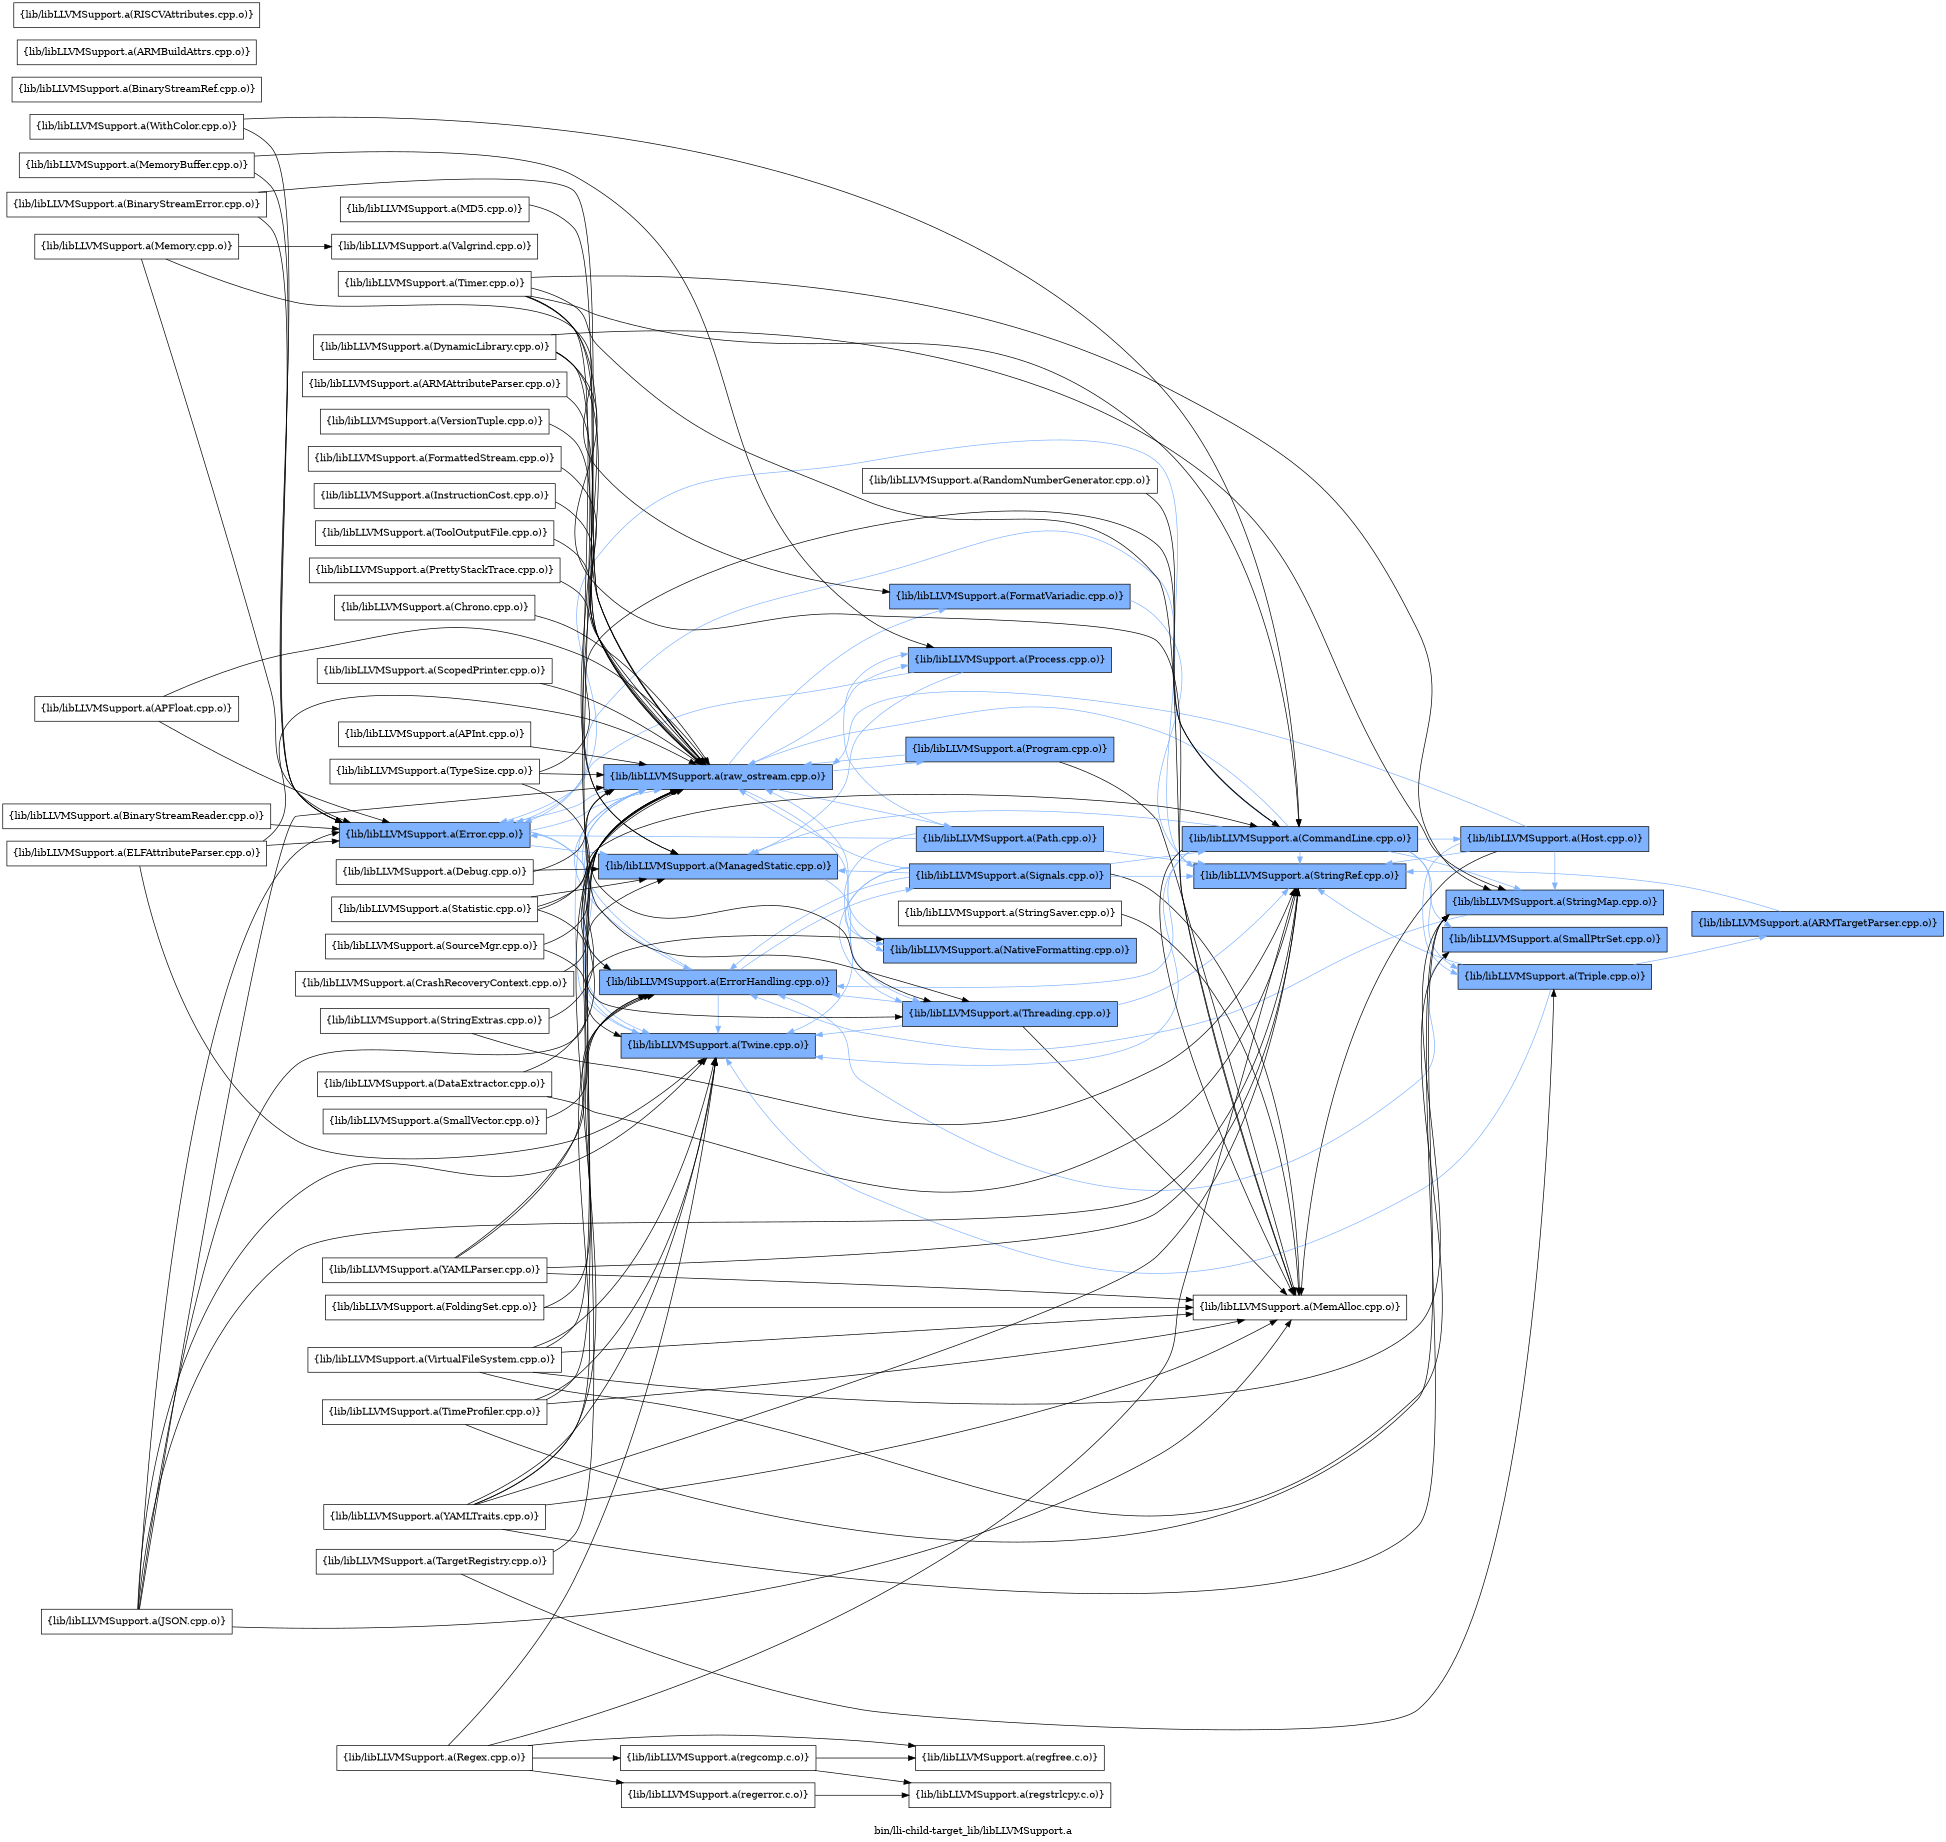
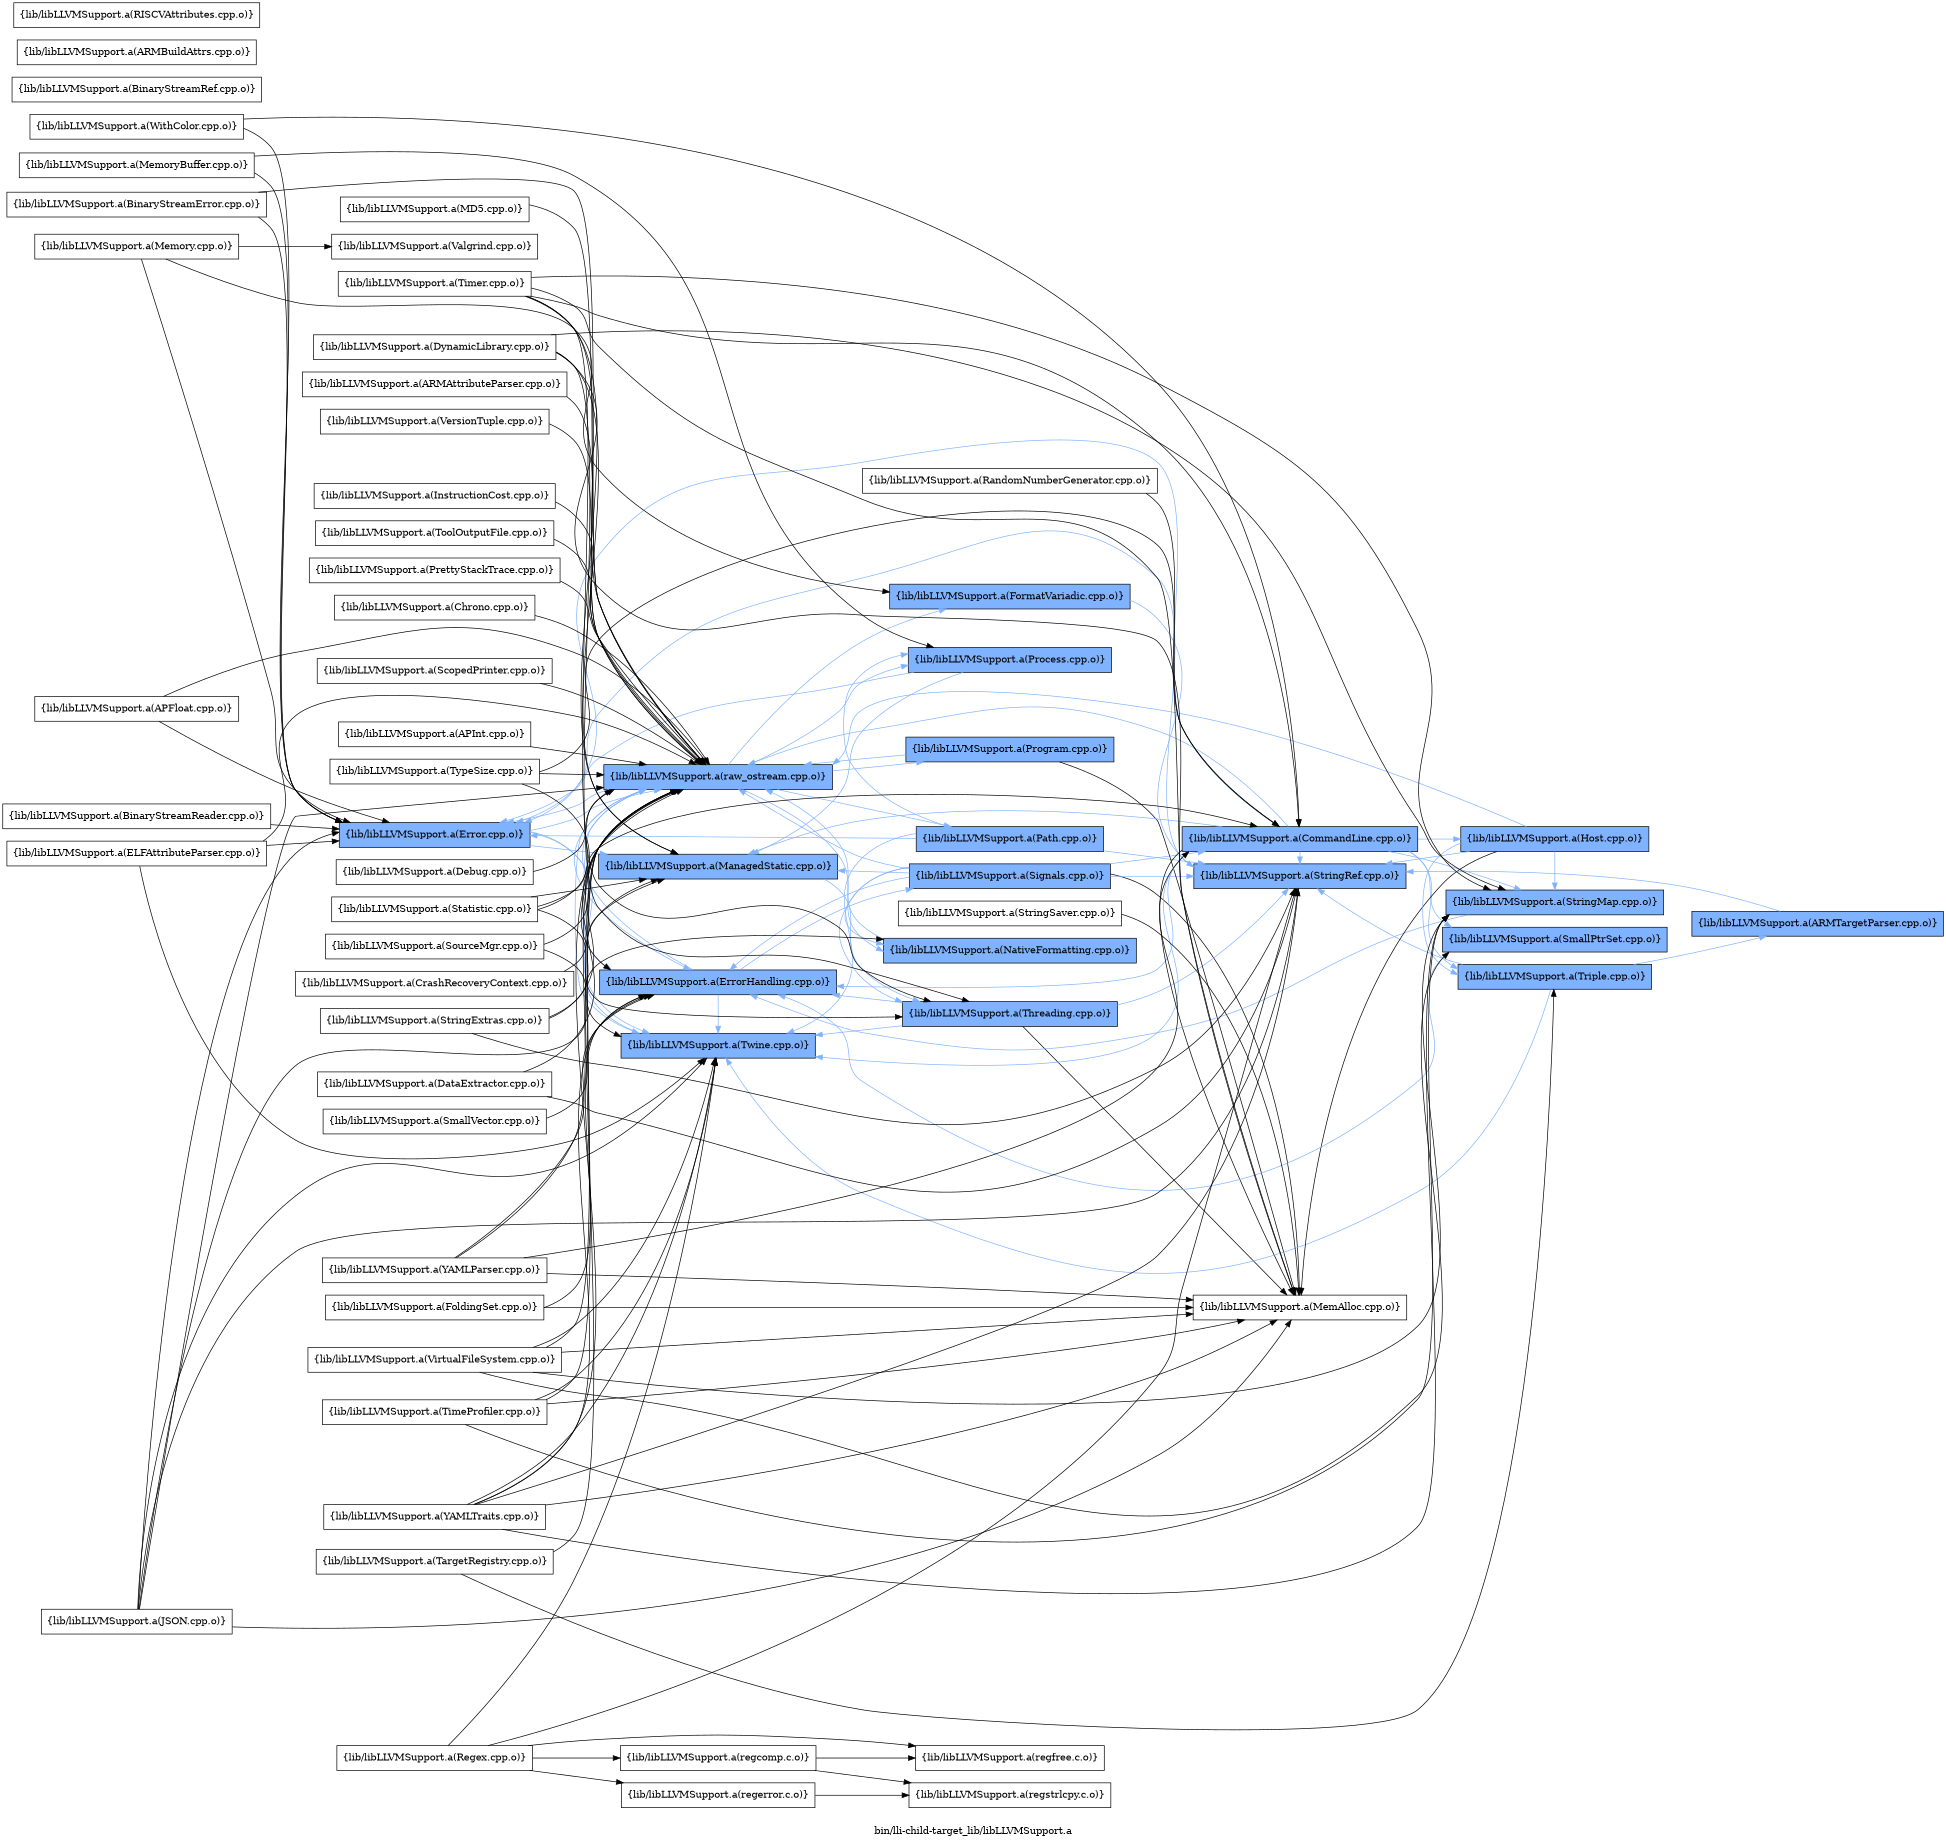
node "{lib/libLLVMSupport.a(FormattedStream.cpp.o)}": removed
edge "{lib/libLLVMSupport.a(Debug.cpp.o)}" -> "{lib/libLLVMSupport.a(ManagedStatic.cpp.o)}": now "{lib/libLLVMSupport.a(StringExtras.cpp.o)}" -> "{lib/libLLVMSupport.a(ManagedStatic.cpp.o)}"
edge "{lib/libLLVMSupport.a(YAMLParser.cpp.o)}" -> "{lib/libLLVMSupport.a(StringRef.cpp.o)}": now "{lib/libLLVMSupport.a(YAMLParser.cpp.o)}" -> "{lib/libLLVMSupport.a(CommandLine.cpp.o)}"
